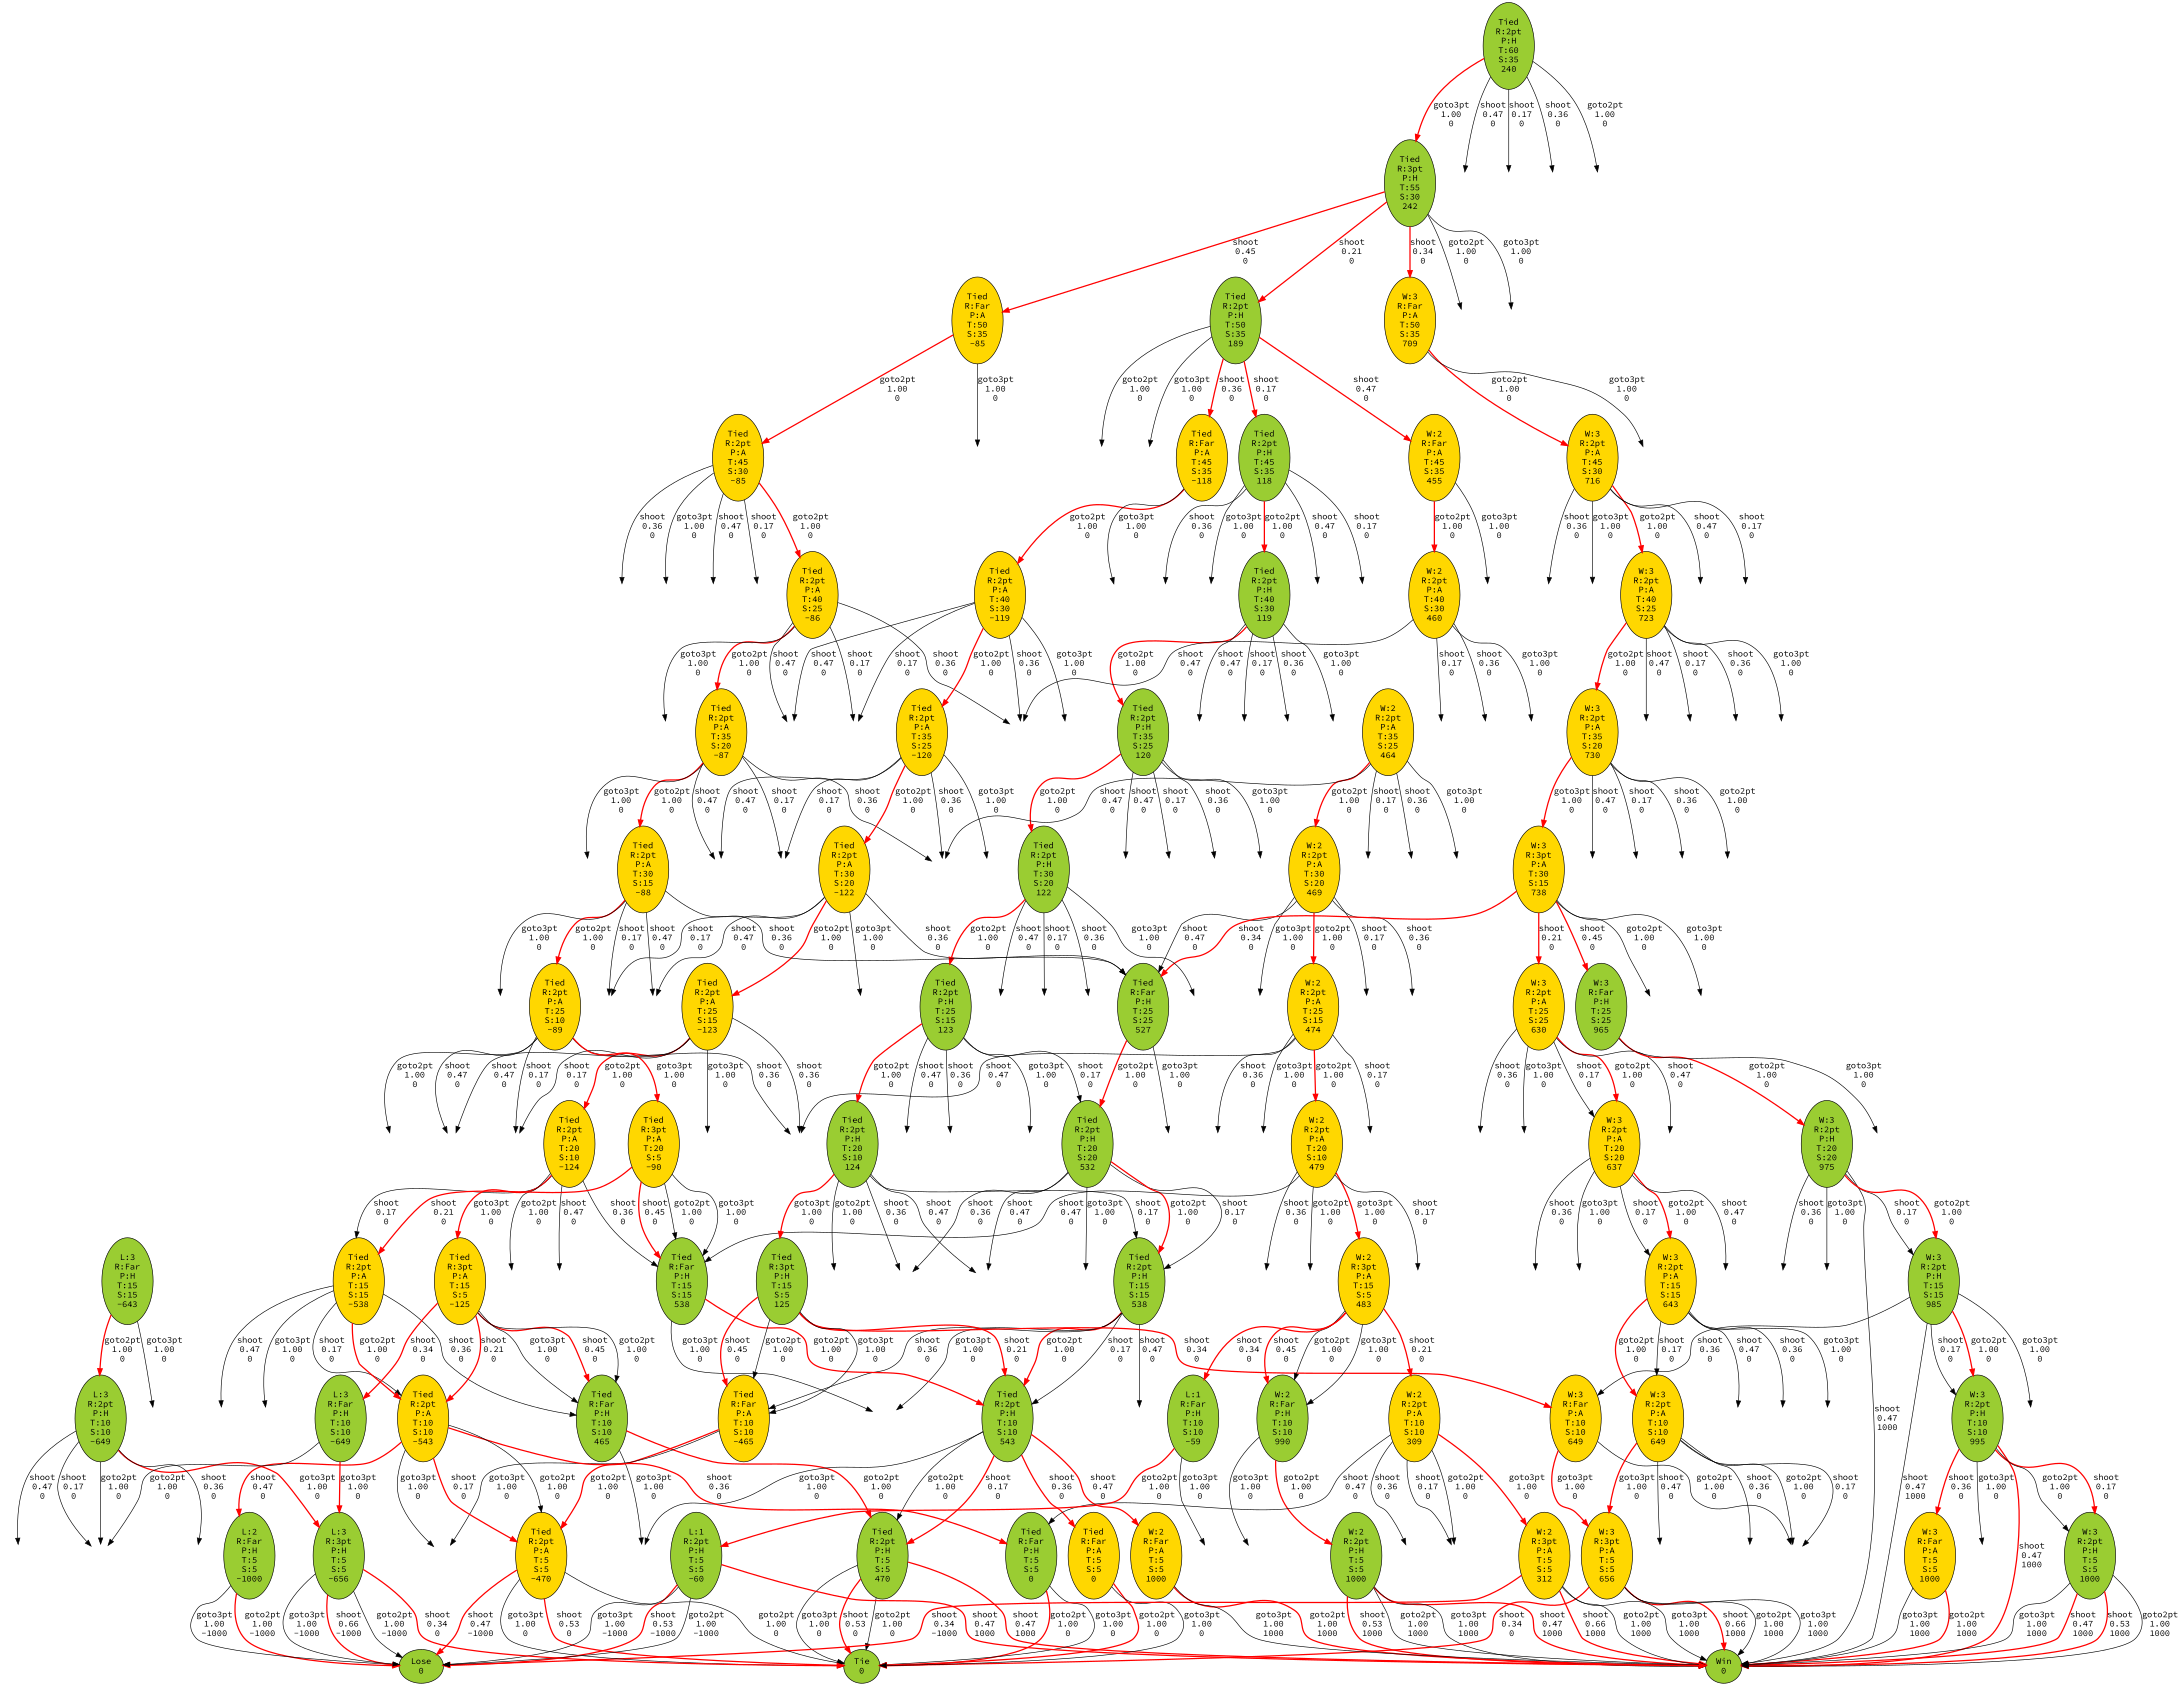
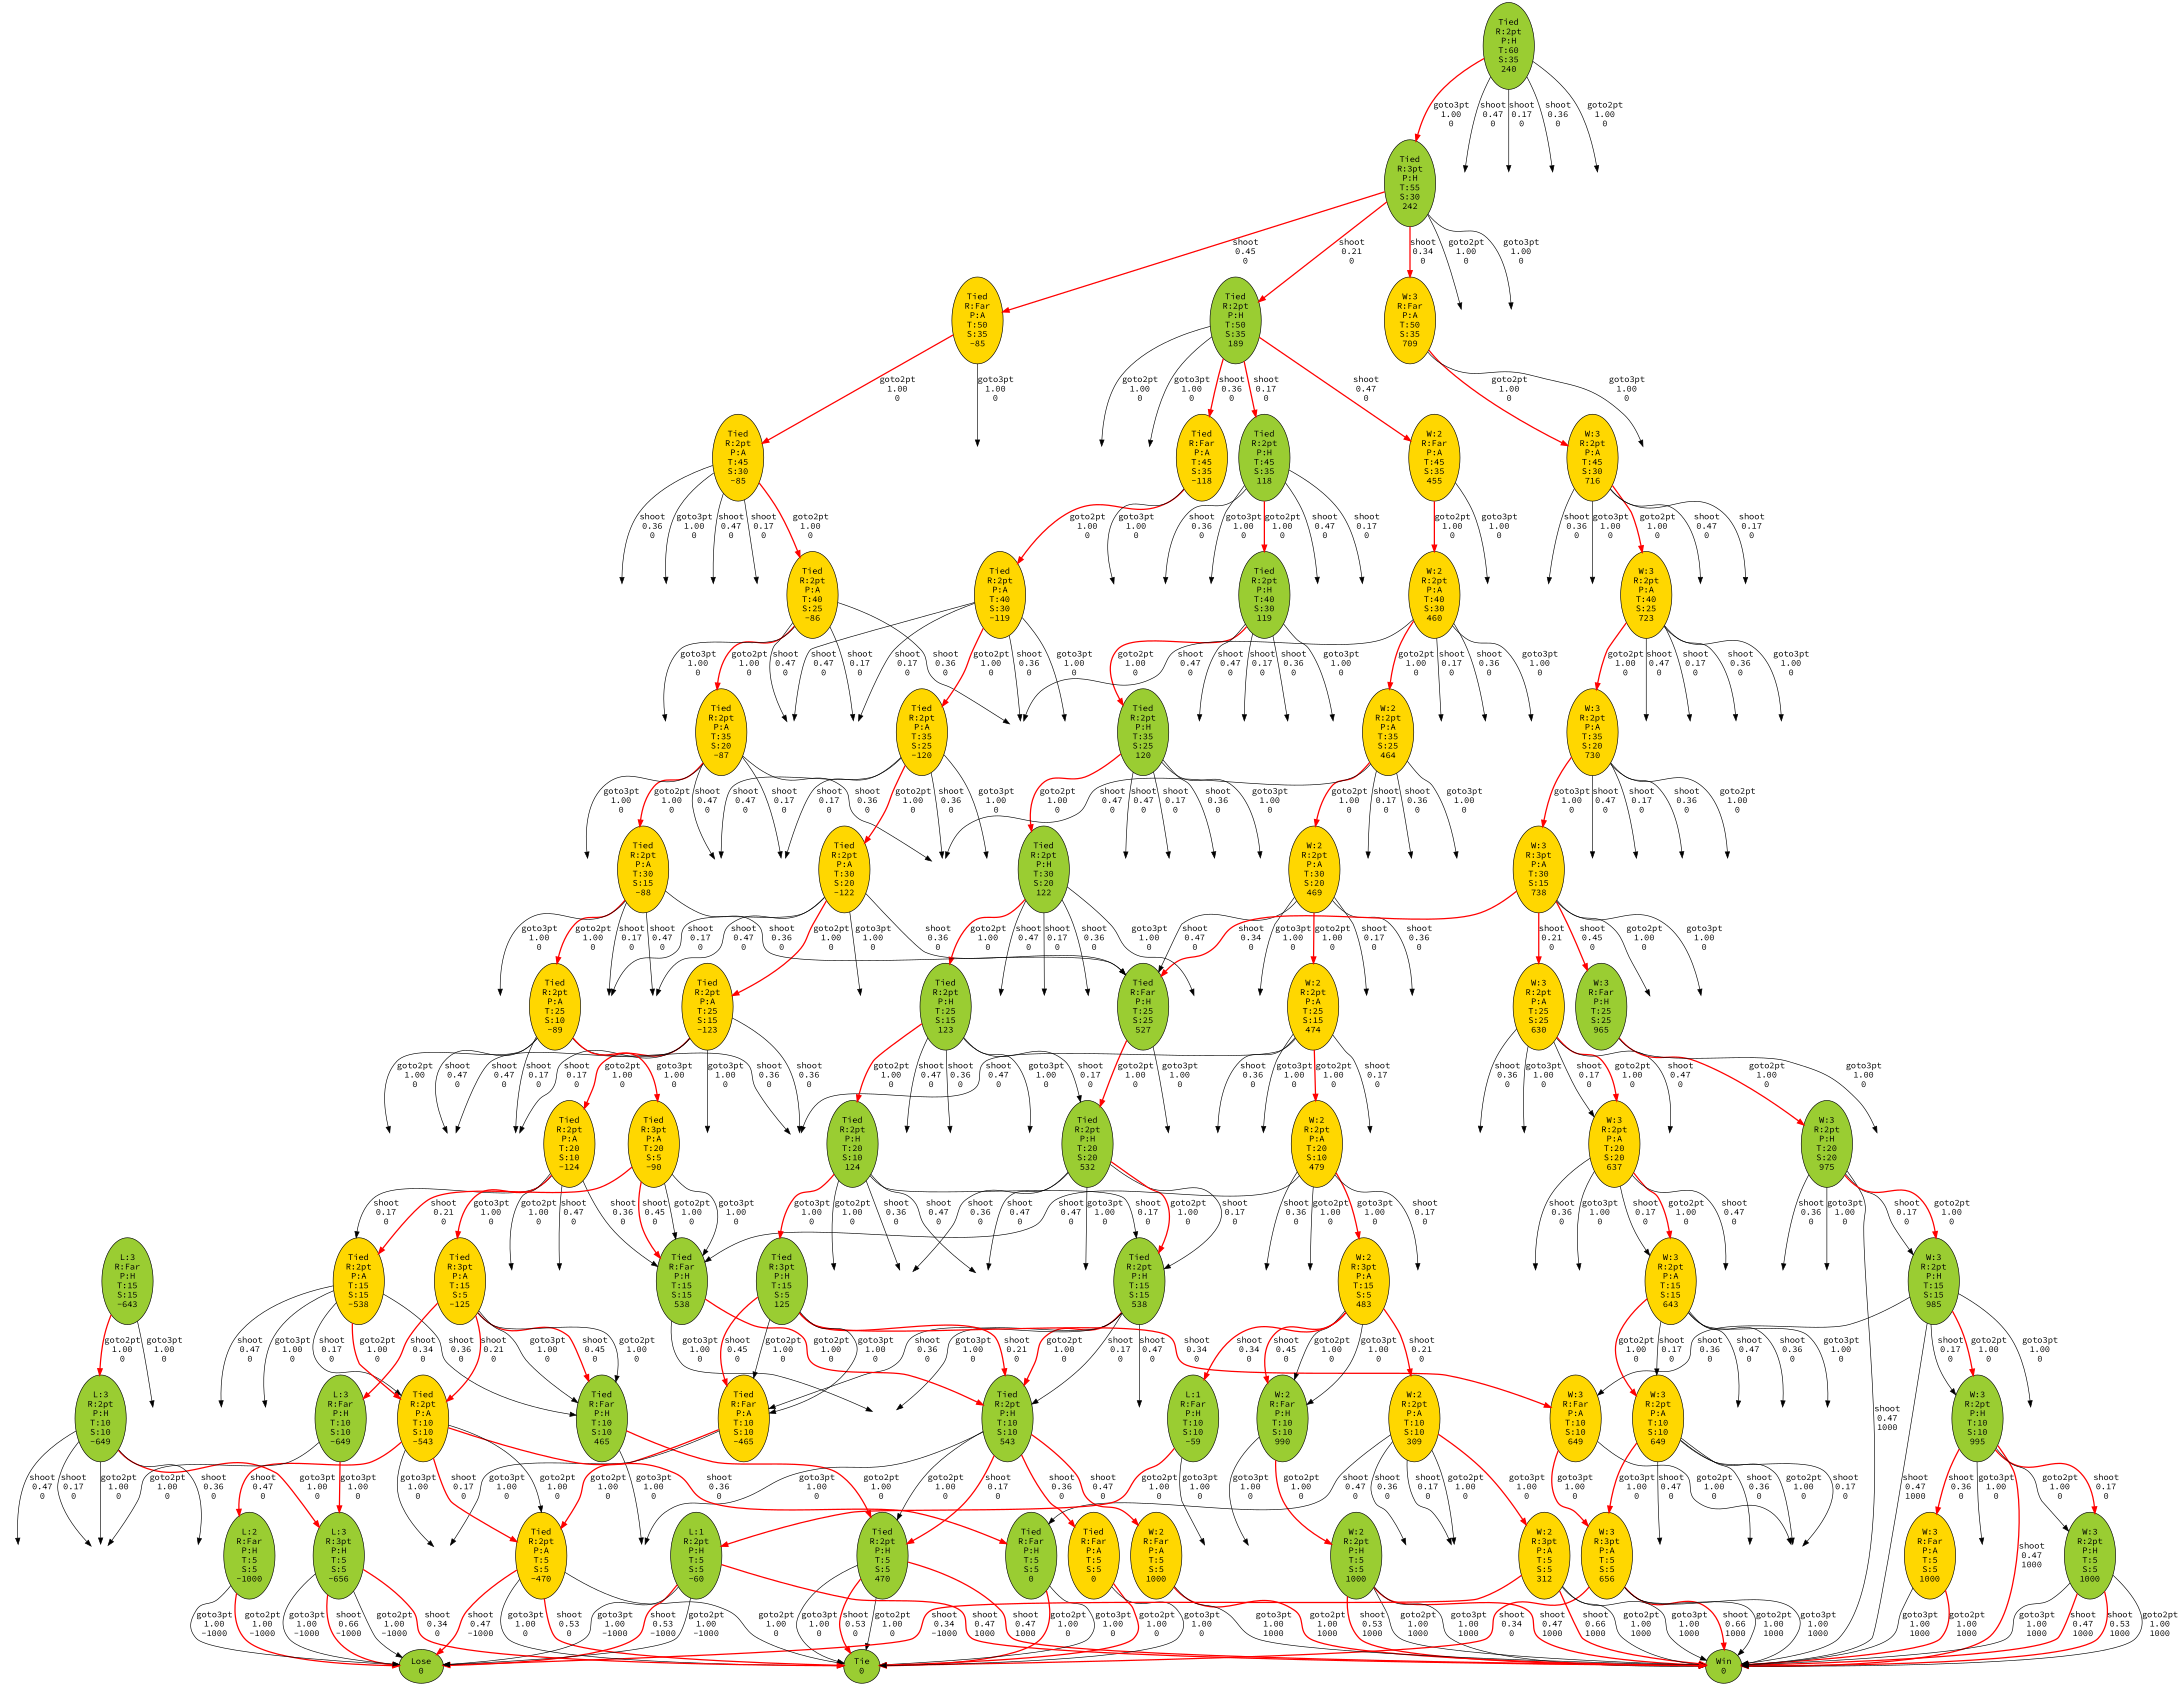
edge "W:2 R:2pt P:A T:40 S:30 460" -> "W:2 R:2pt P:A T:35 S:25 464": added, label "goto2pt 1.00 0"
